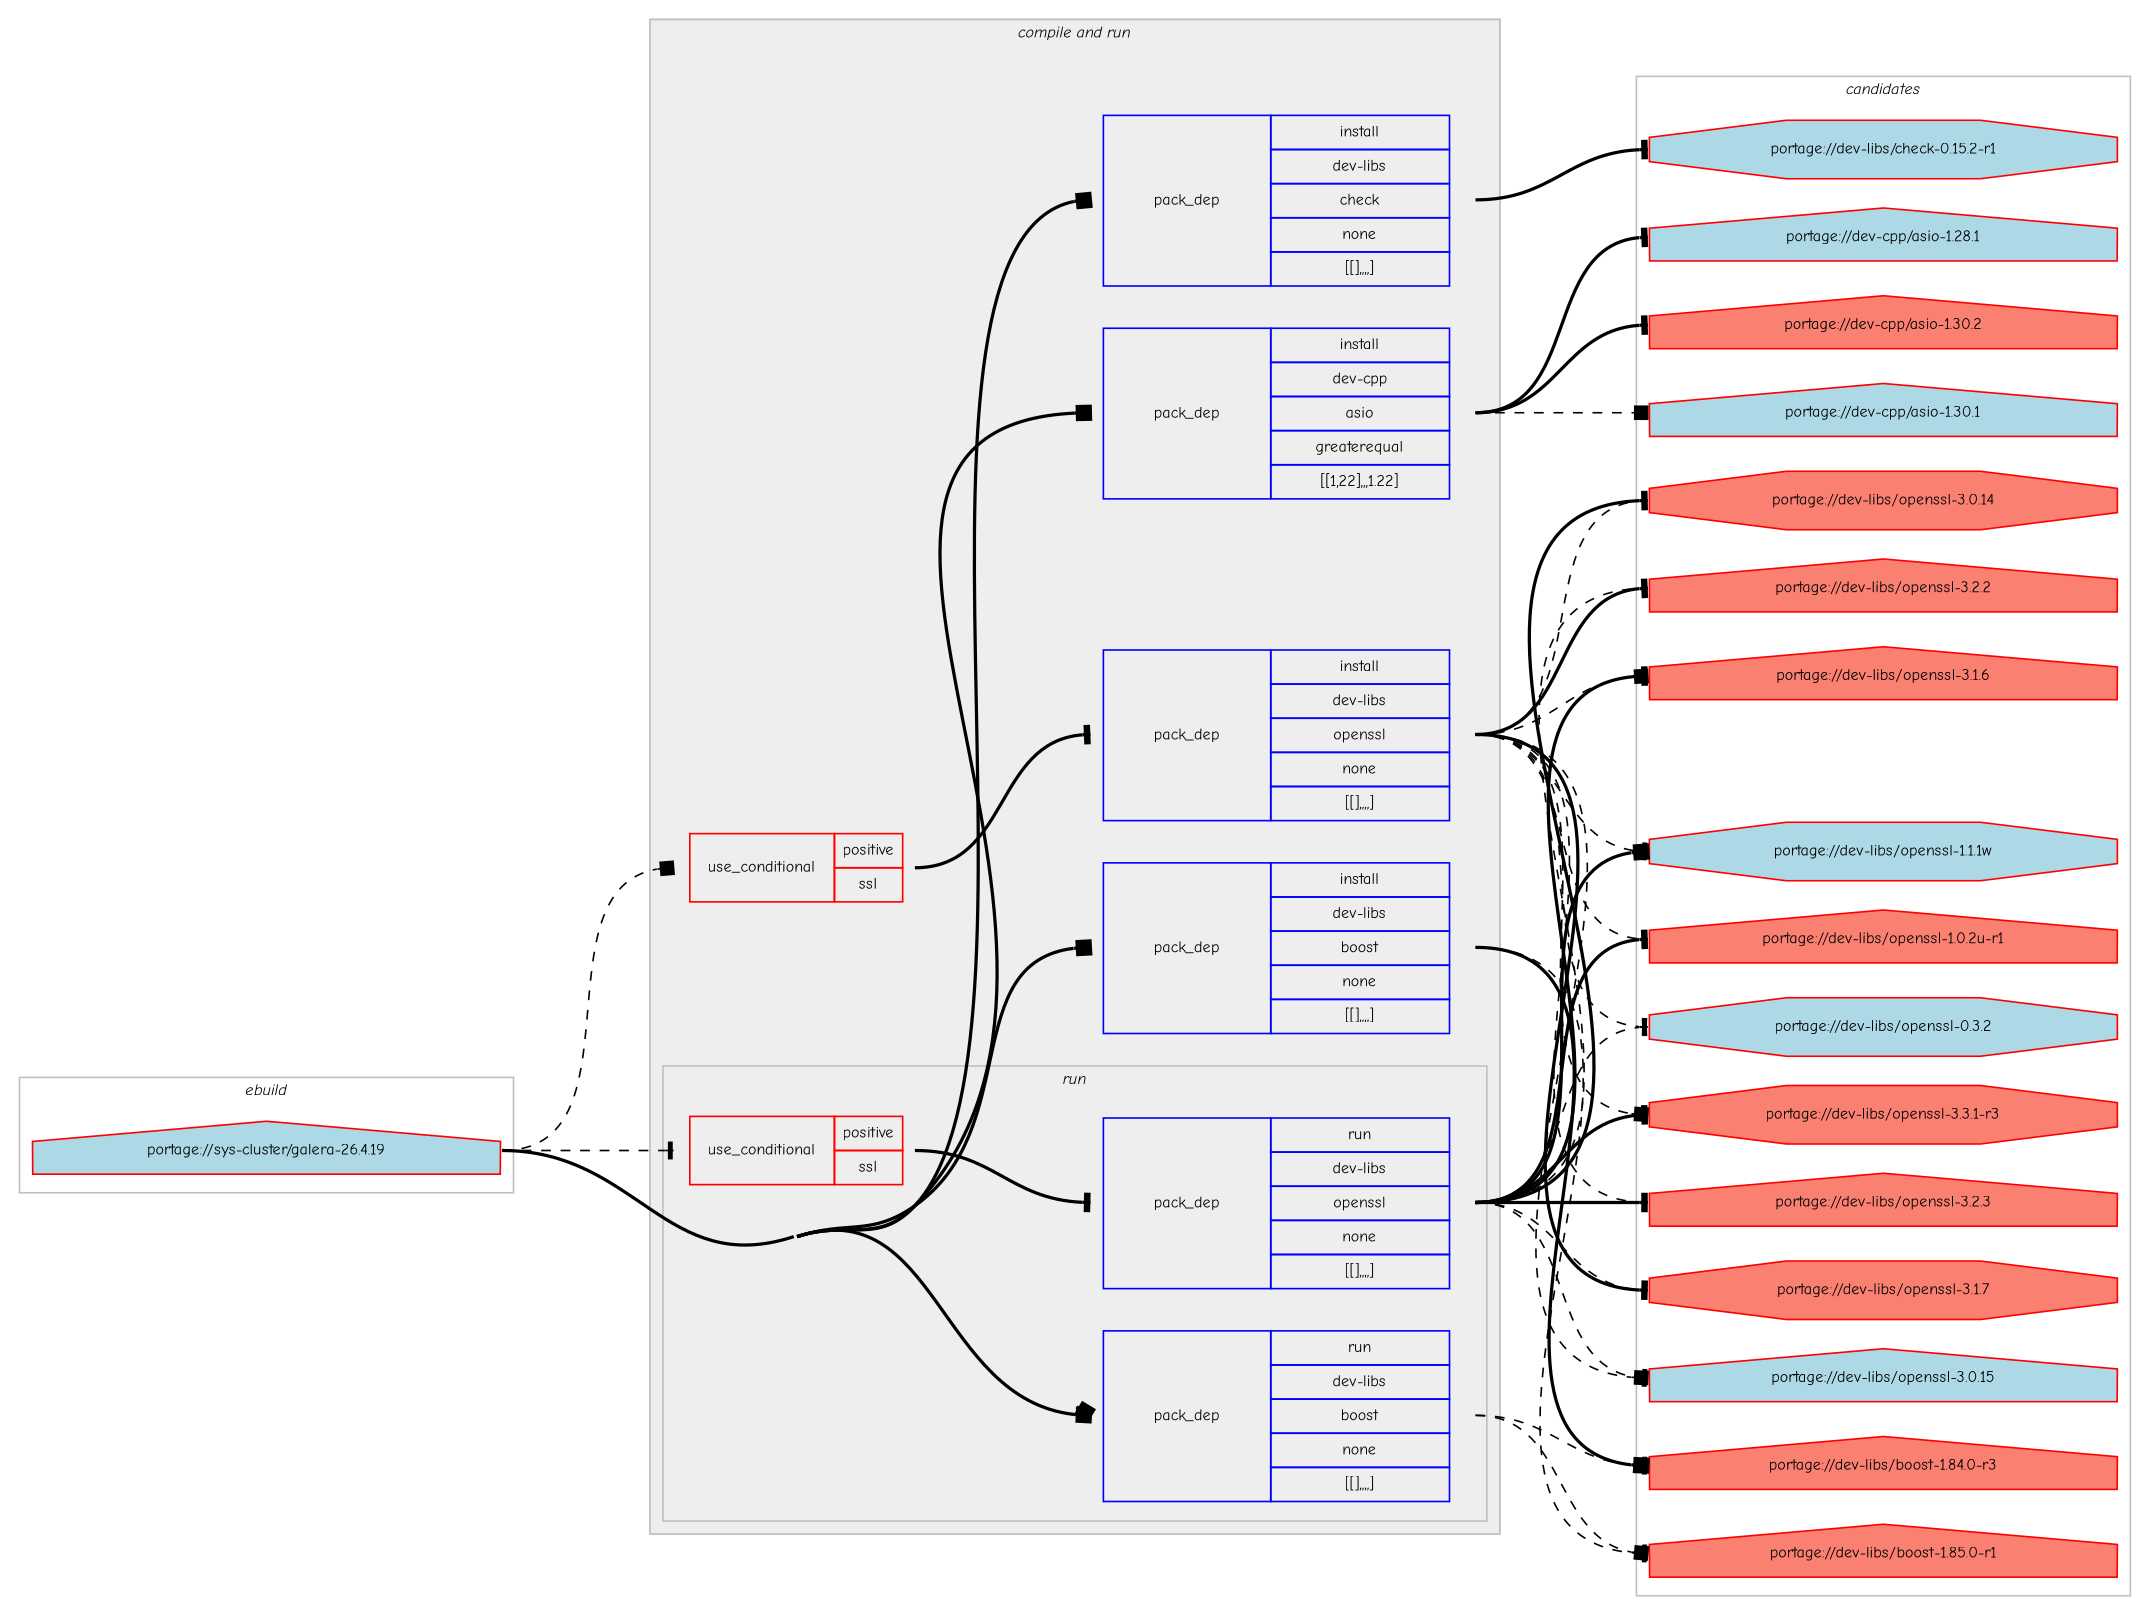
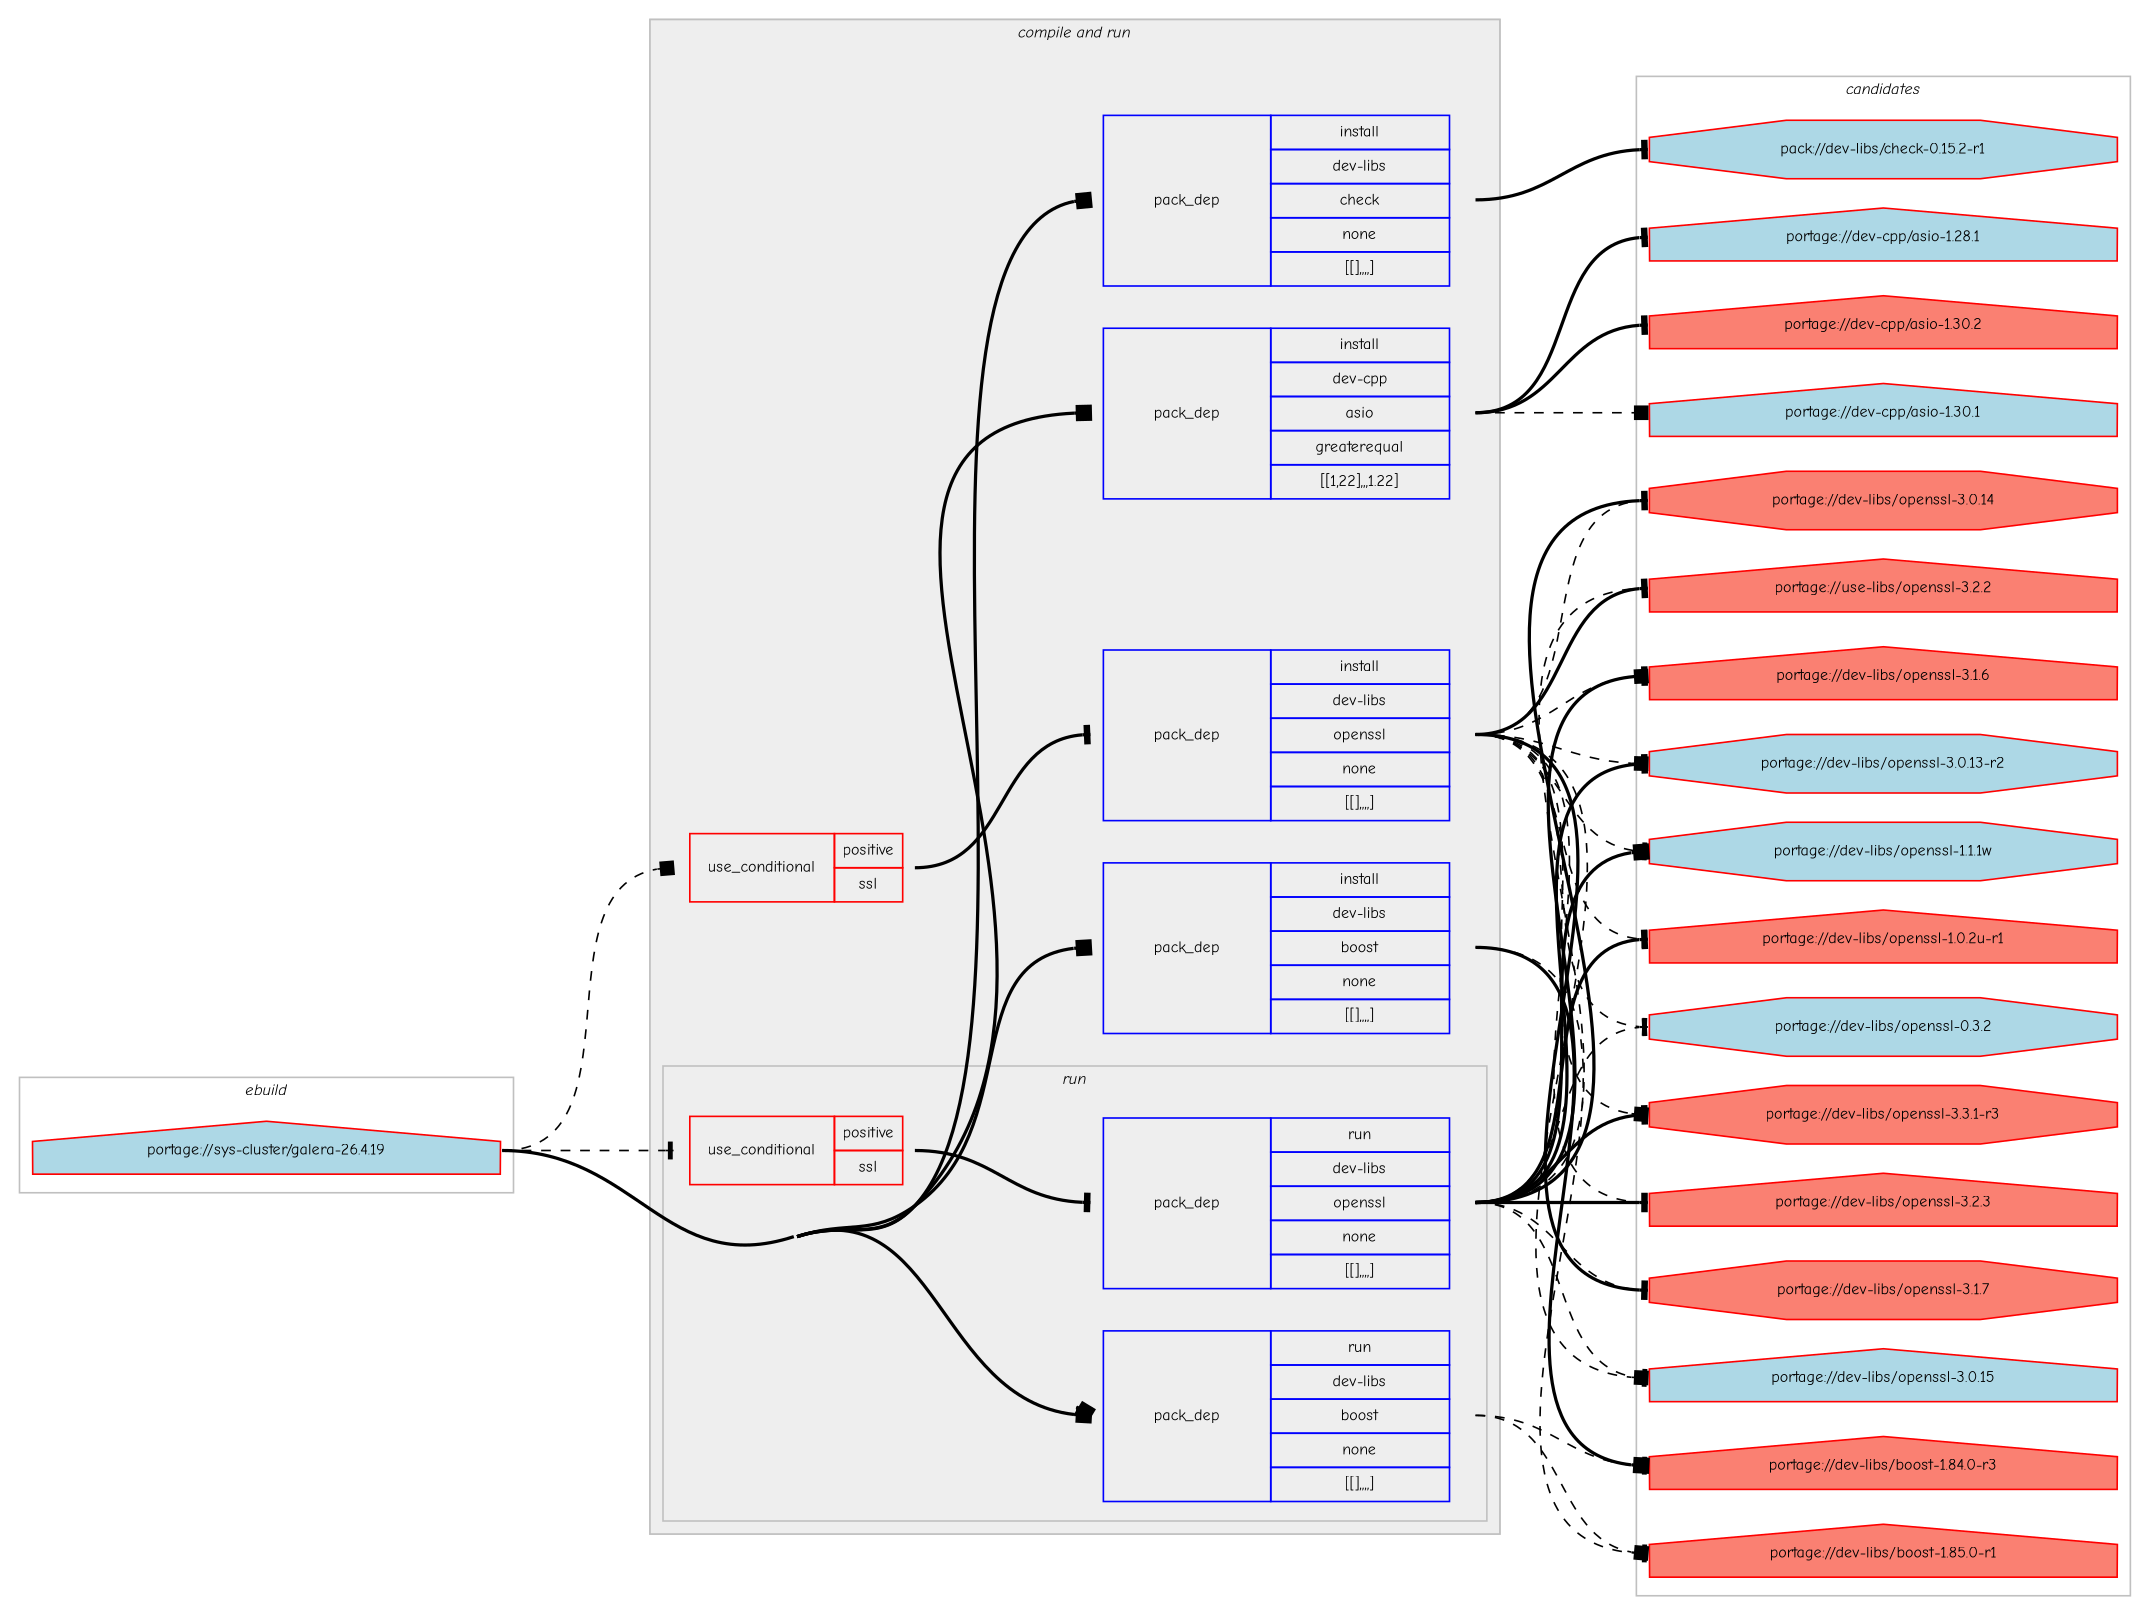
node "portage://dev-libs/check-0.15.2-r1": label "portage://dev-libs/check-0.15.2-r1" -> "pack://dev-libs/check-0.15.2-r1"
node "portage://dev-libs/openssl-3.2.2": label "portage://dev-libs/openssl-3.2.2" -> "portage://use-libs/openssl-3.2.2"
node "portage://dev-libs/openssl-3.0.13-r2": added
